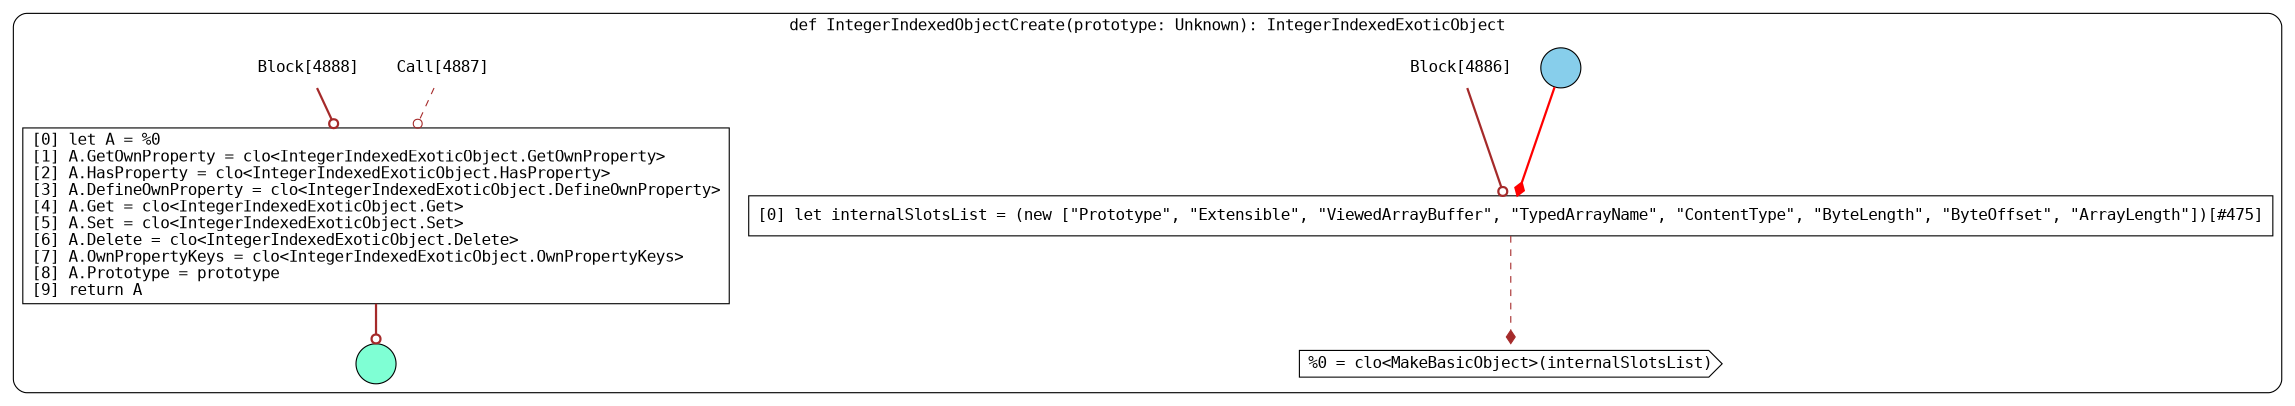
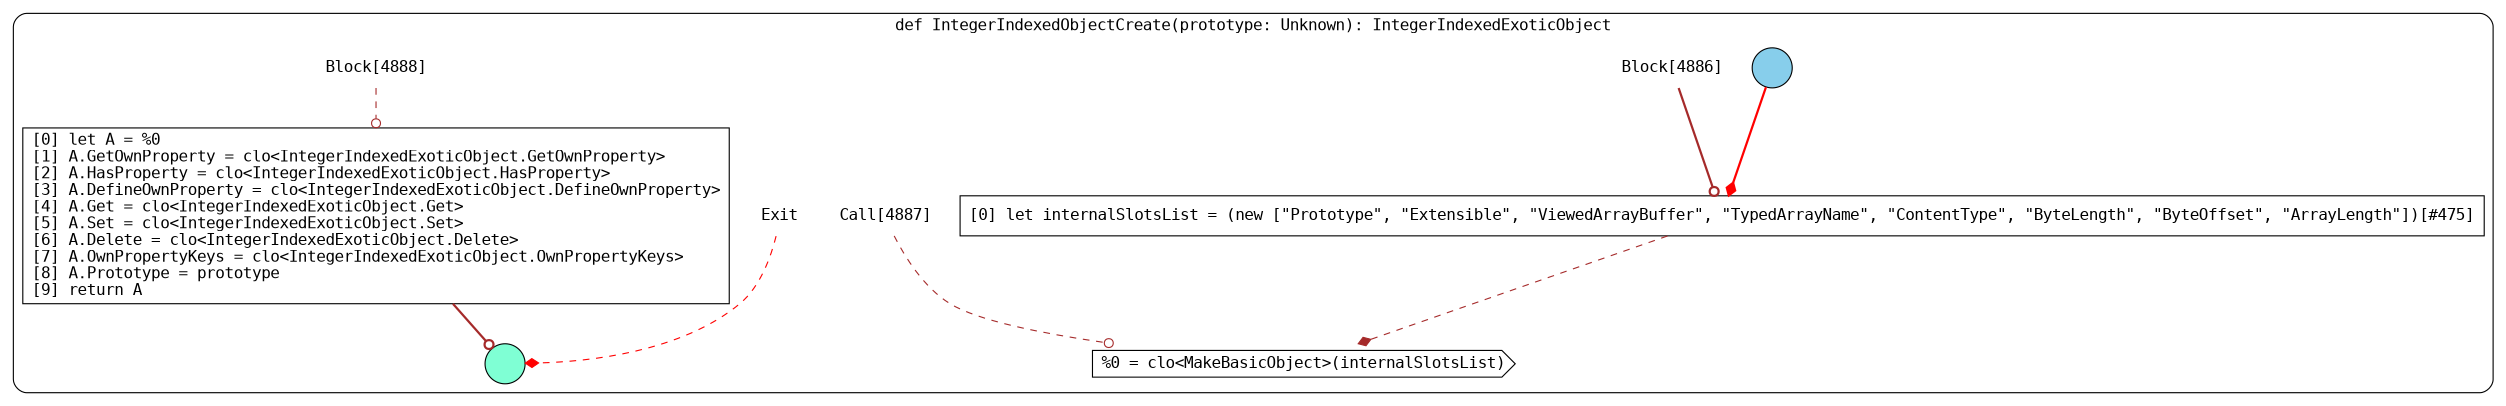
edge "Block[4888]" -> "[0] let A = %0": style bold -> dashed
edge "Call[4887]" -> "[0] let A = %0": now "Call[4887]" -> "%0 = clo<MakeBasicObject>(internalSlotsList)"
node "Exit": added
